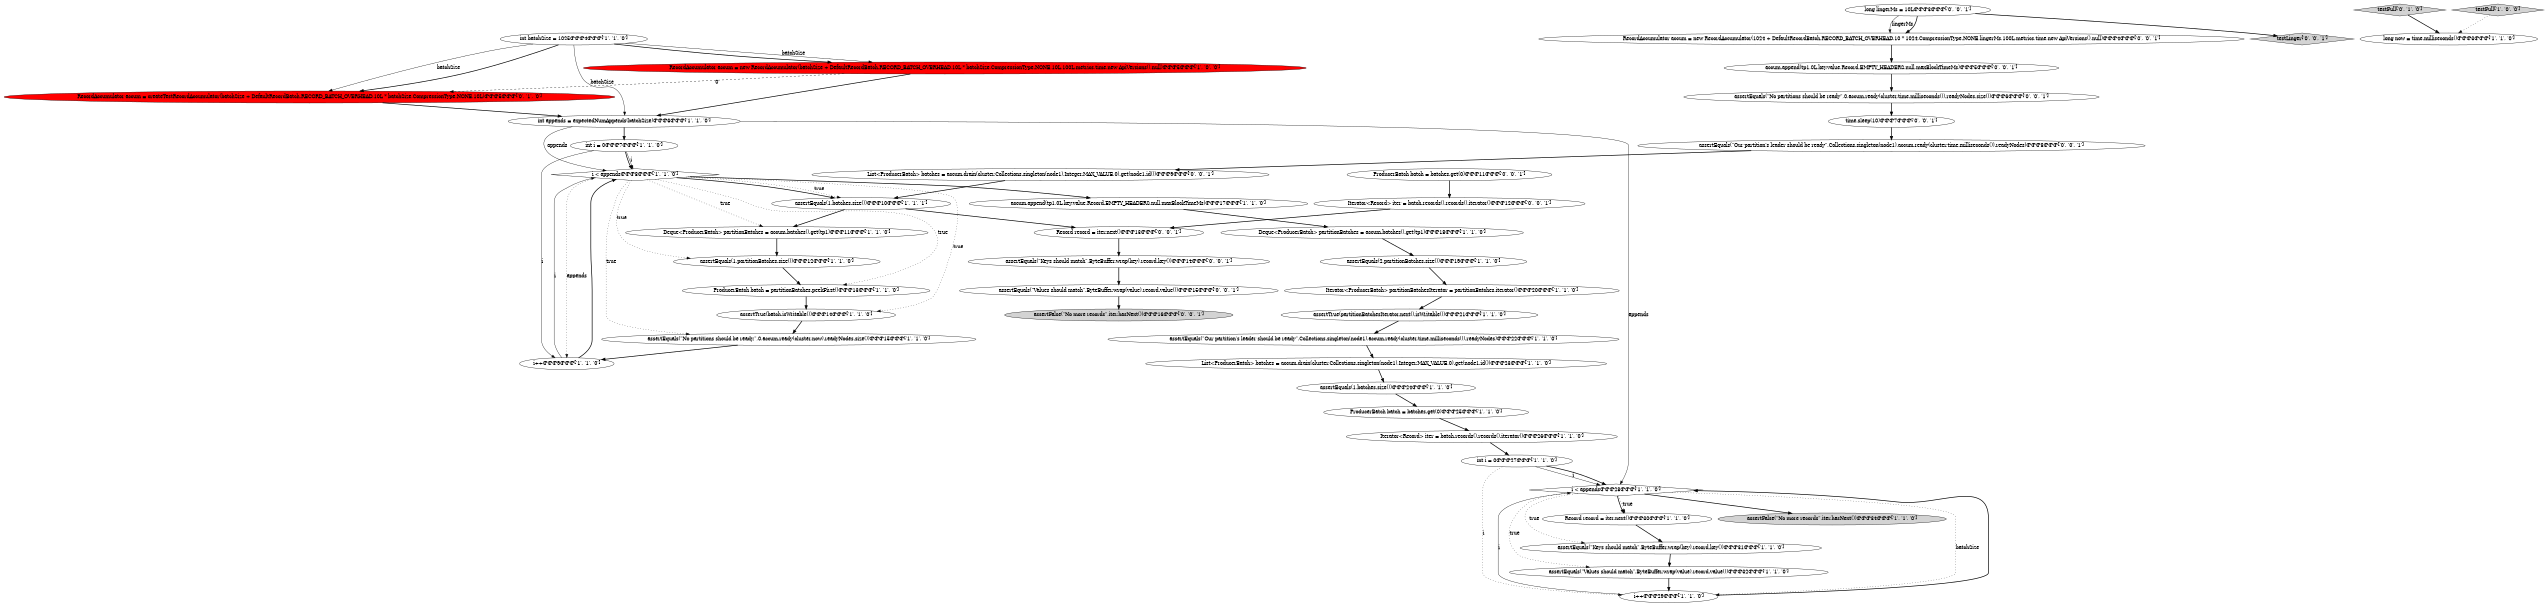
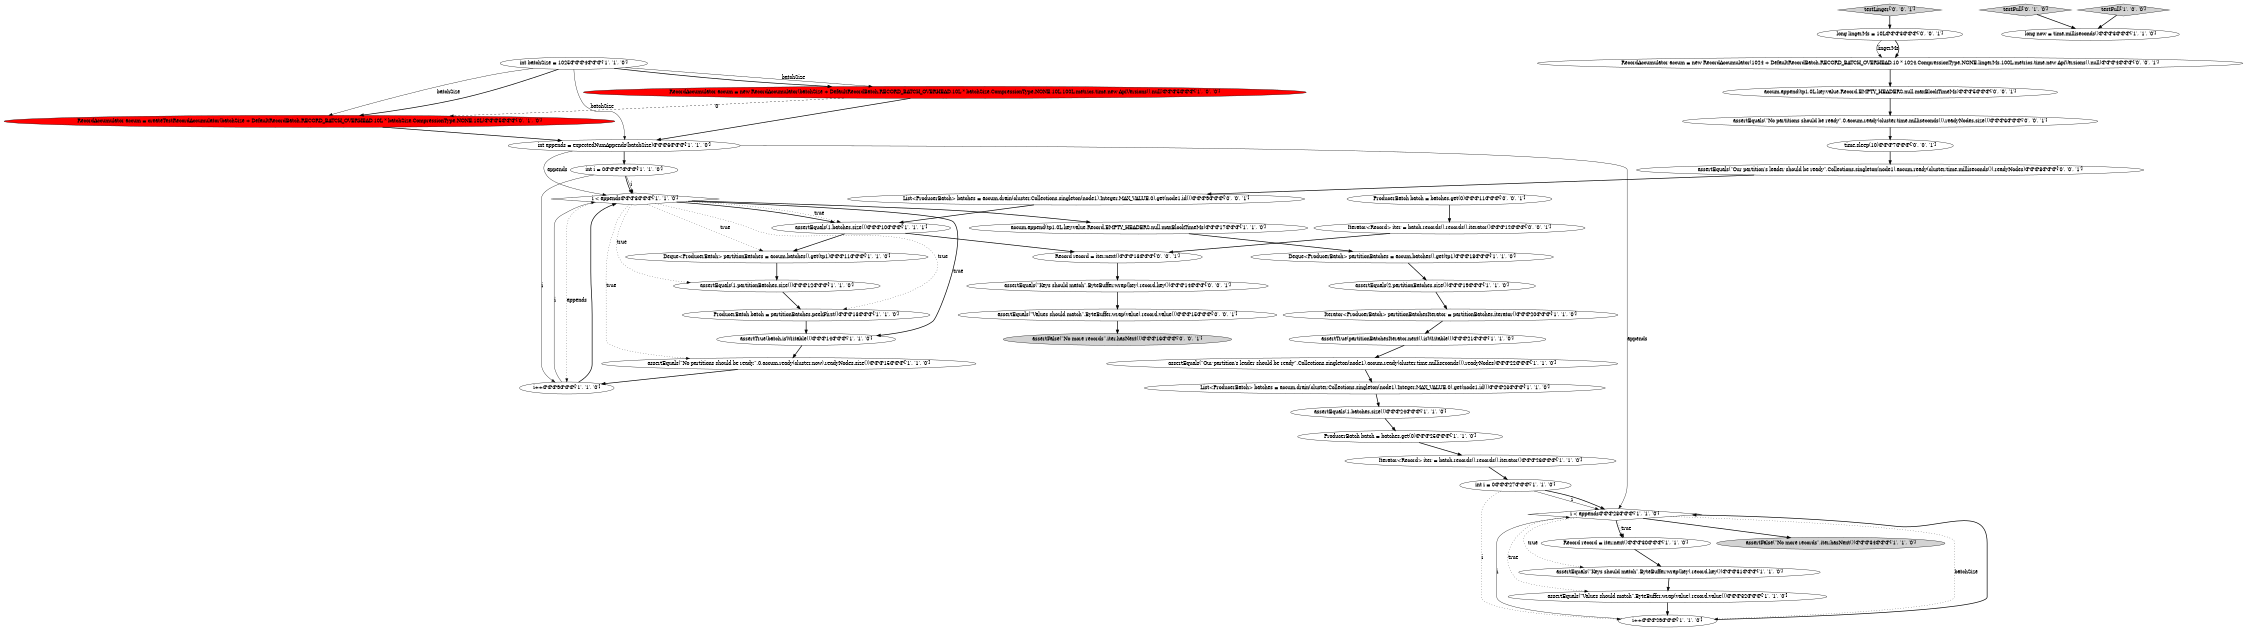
edge "long lingerMs = 10L@@@3@@@['0', '0', '1']" -> "testLinger['0', '0', '1']": reversed
edge "testFull['1', '0', '0']" -> "long now = time.milliseconds()@@@3@@@['1', '1', '0']": style dotted -> bold
edge "i < appends@@@8@@@['1', '1', '0']" -> "assertTrue(batch.isWritable())@@@14@@@['1', '1', '0']": style dotted -> bold
